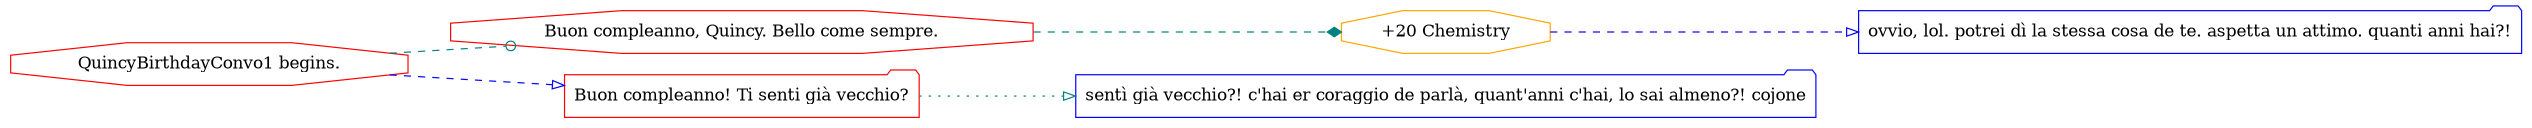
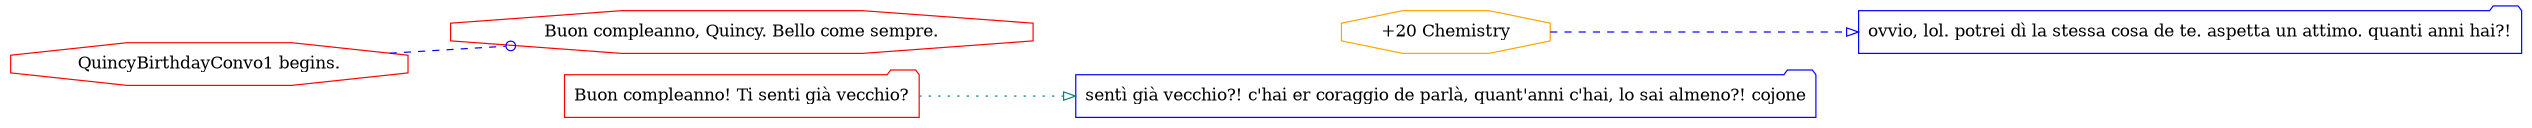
edge "Buon compleanno, Quincy. Bello come sempre." -> "+20 Chemistry": removed
edge "QuincyBirthdayConvo1 begins." -> "Buon compleanno, Quincy. Bello come sempre.": color teal -> blue
edge "QuincyBirthdayConvo1 begins." -> "Buon compleanno! Ti senti già vecchio?": removed
